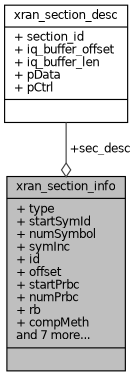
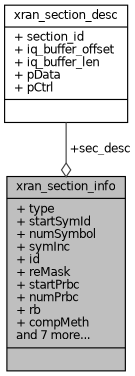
node "xran_section_info": text "+ offset" -> "+ reMask"
